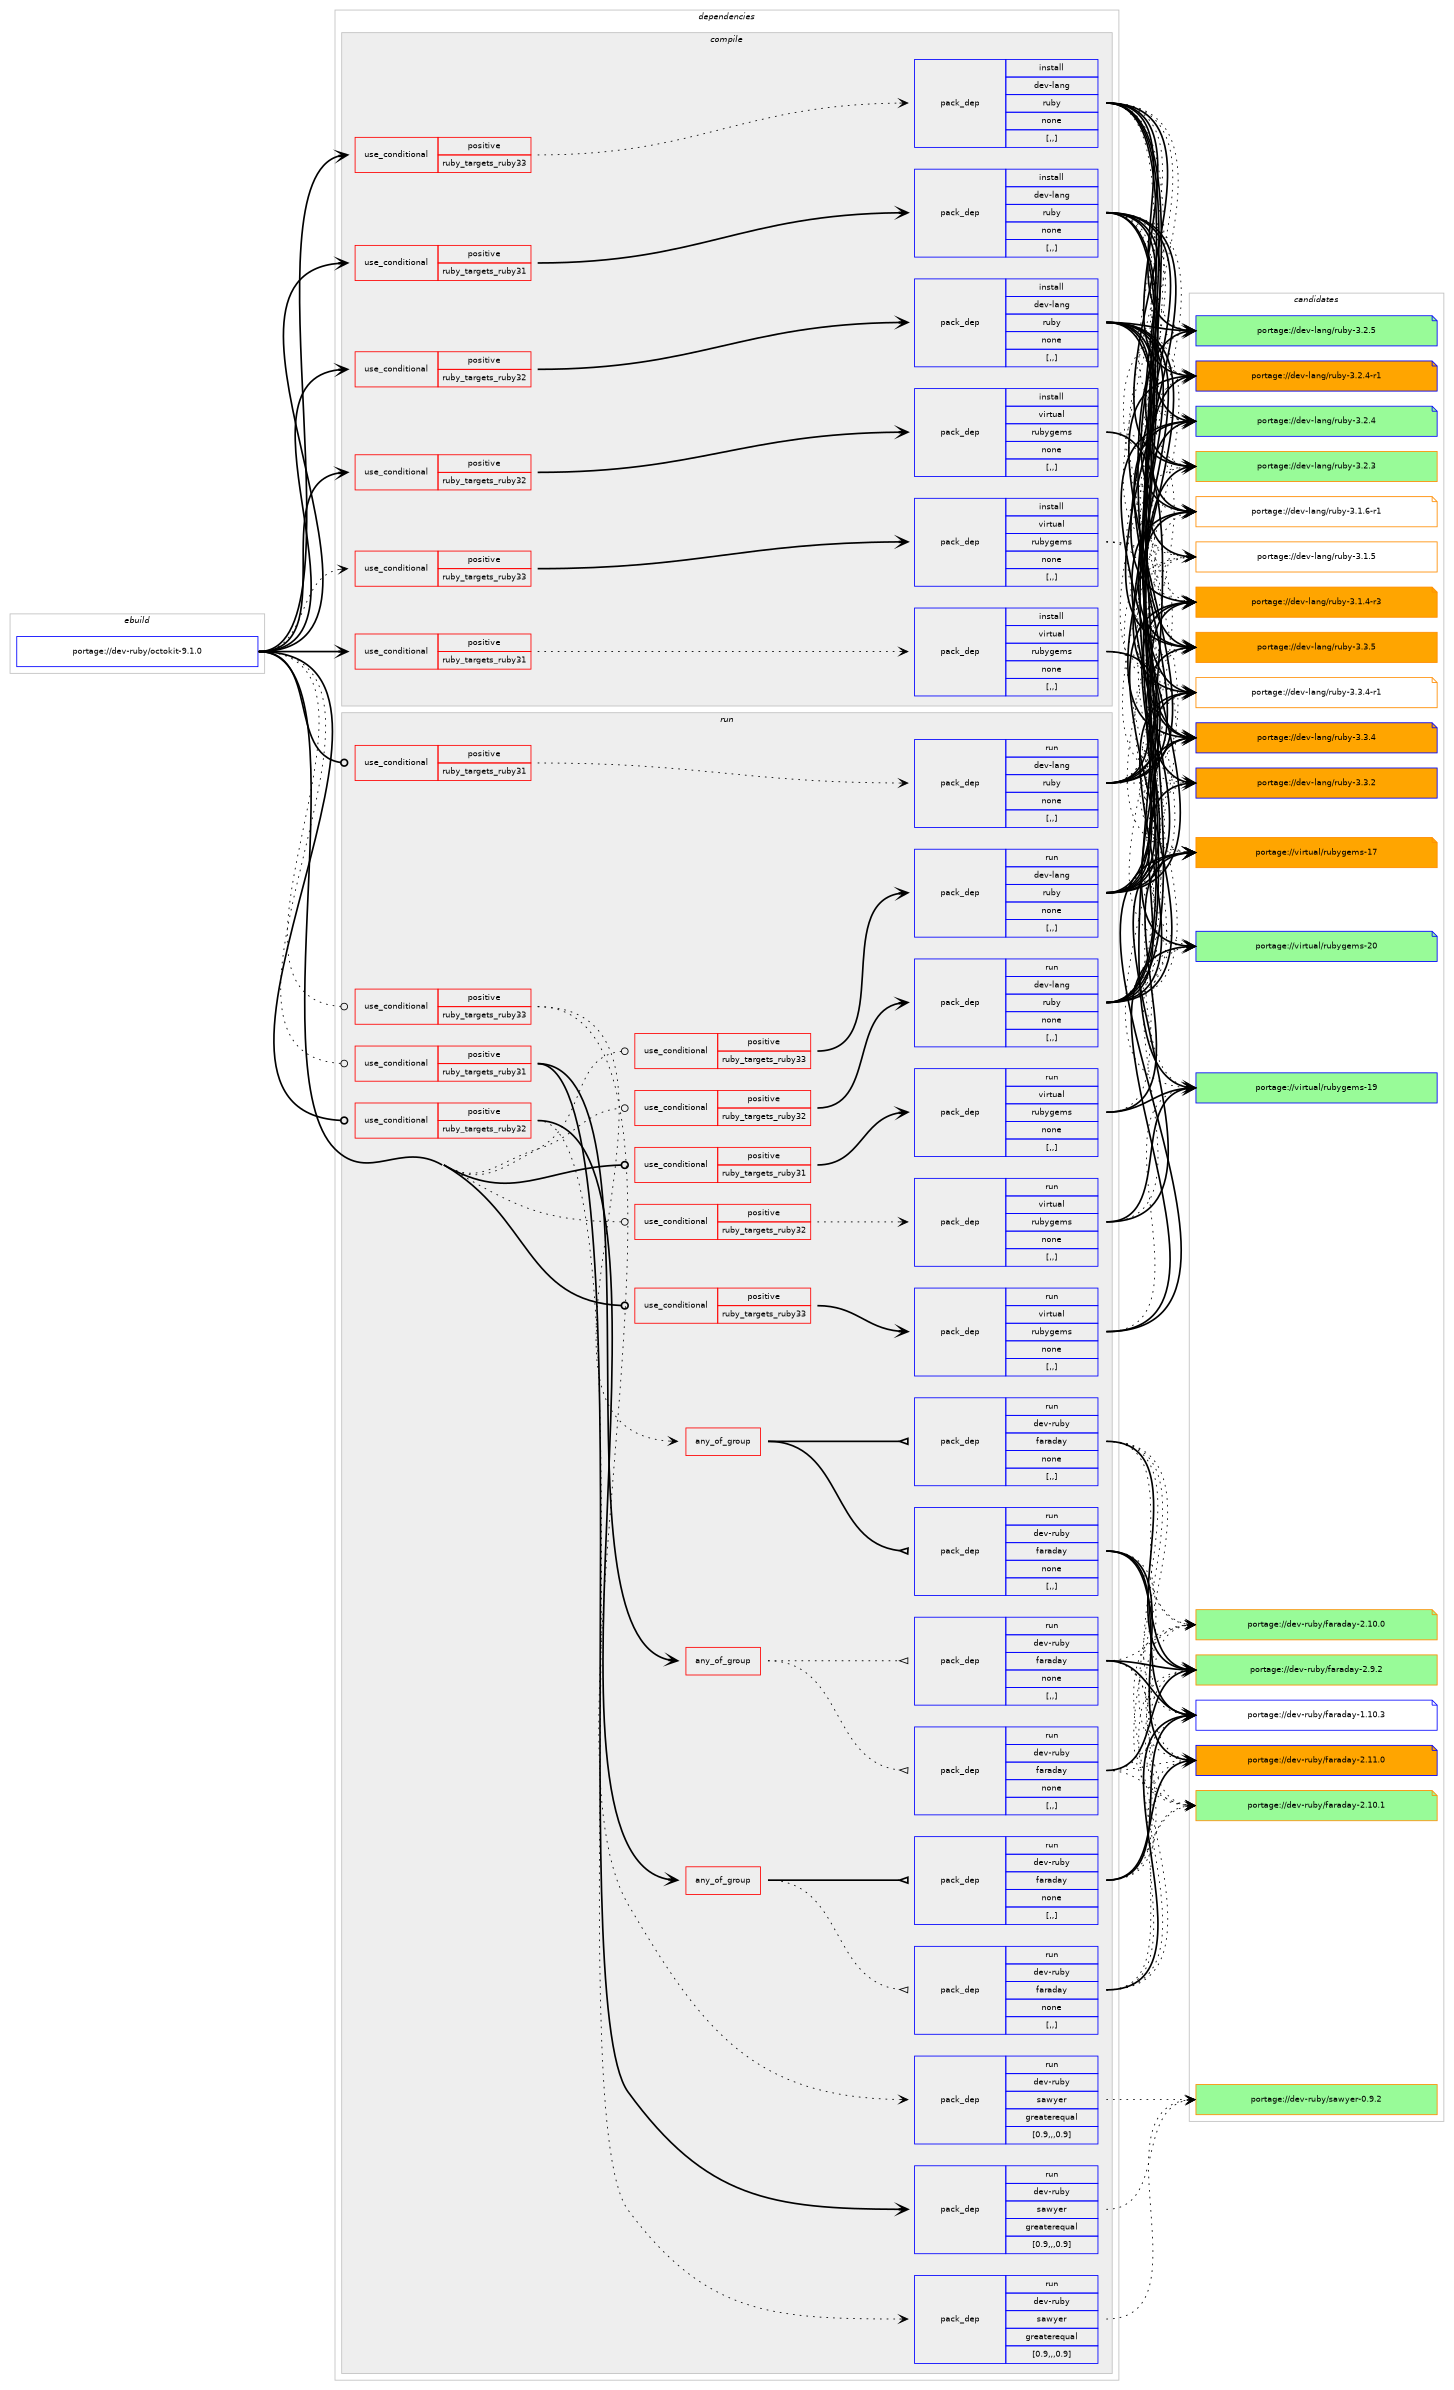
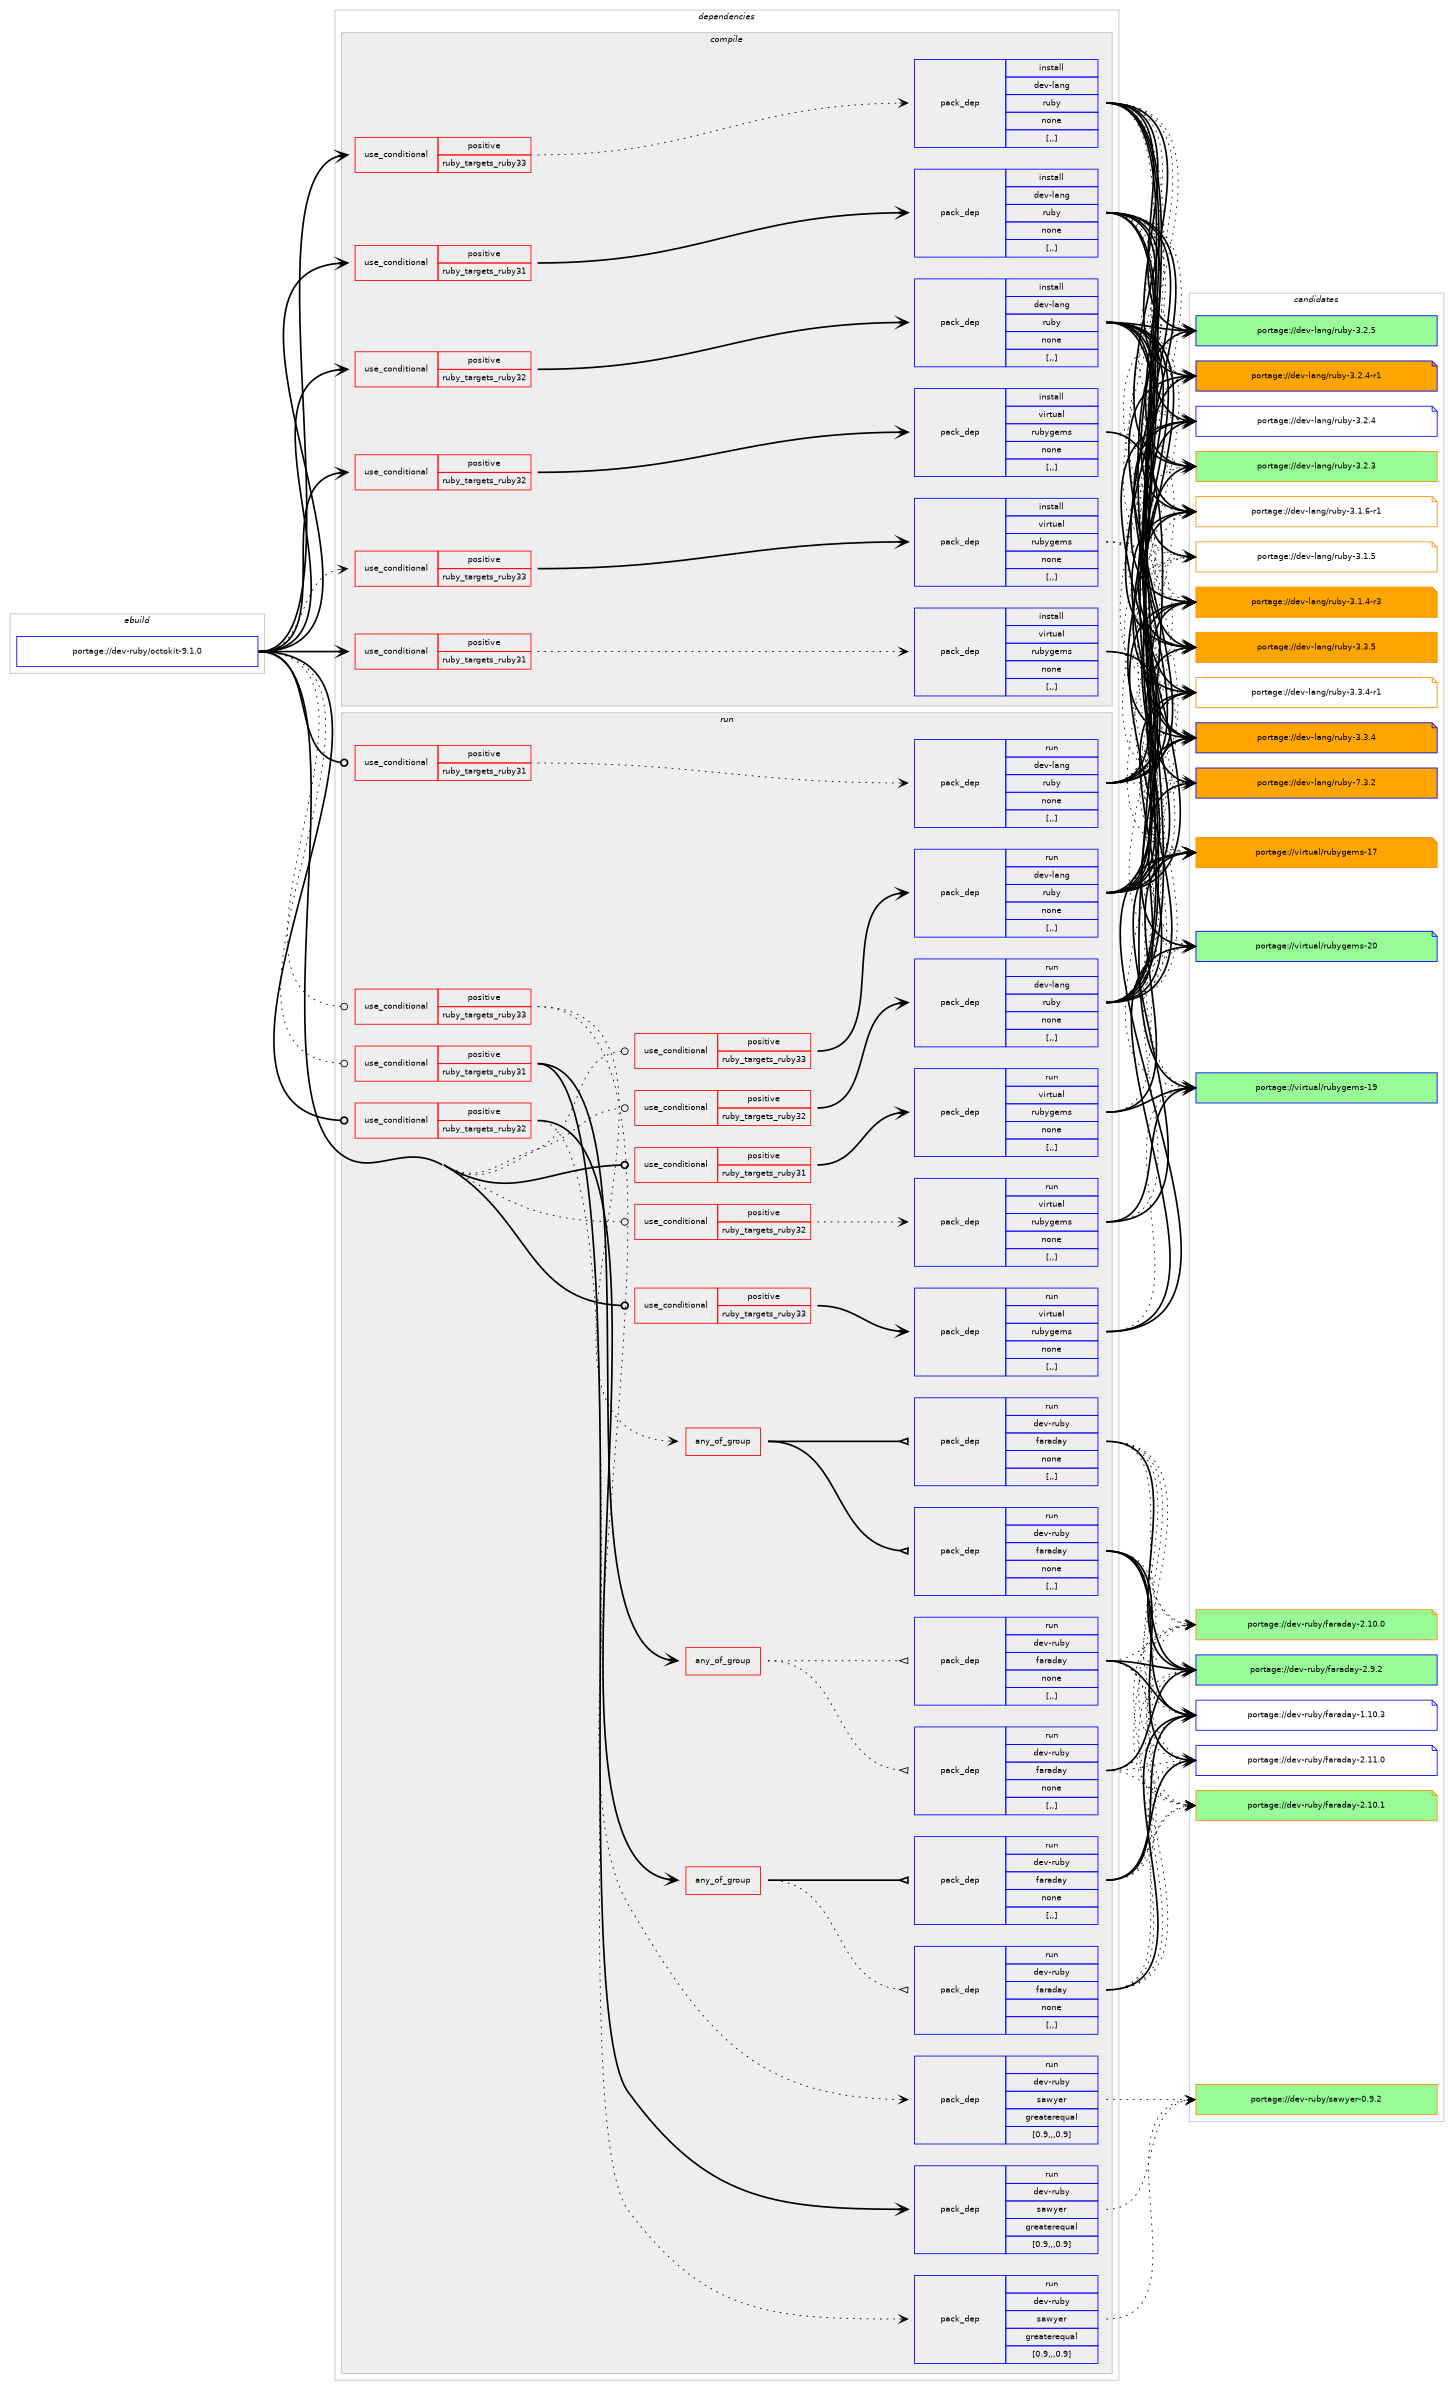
node "portage://dev-lang/ruby-3.2.5": shape note -> box
node "portage://dev-lang/ruby-3.2.4": fillcolor palegreen -> white
node "portage://dev-lang/ruby-3.1.5": shape box -> note
node "portage://dev-lang/ruby-3.3.2": label "portage://dev-lang/ruby-3.3.2" -> "portage://dev-lang/ruby-7.3.2"
node "portage://dev-ruby/faraday-2.9.2": color darkorange -> blue
node "portage://dev-ruby/faraday-2.11.0": fillcolor orange -> white
